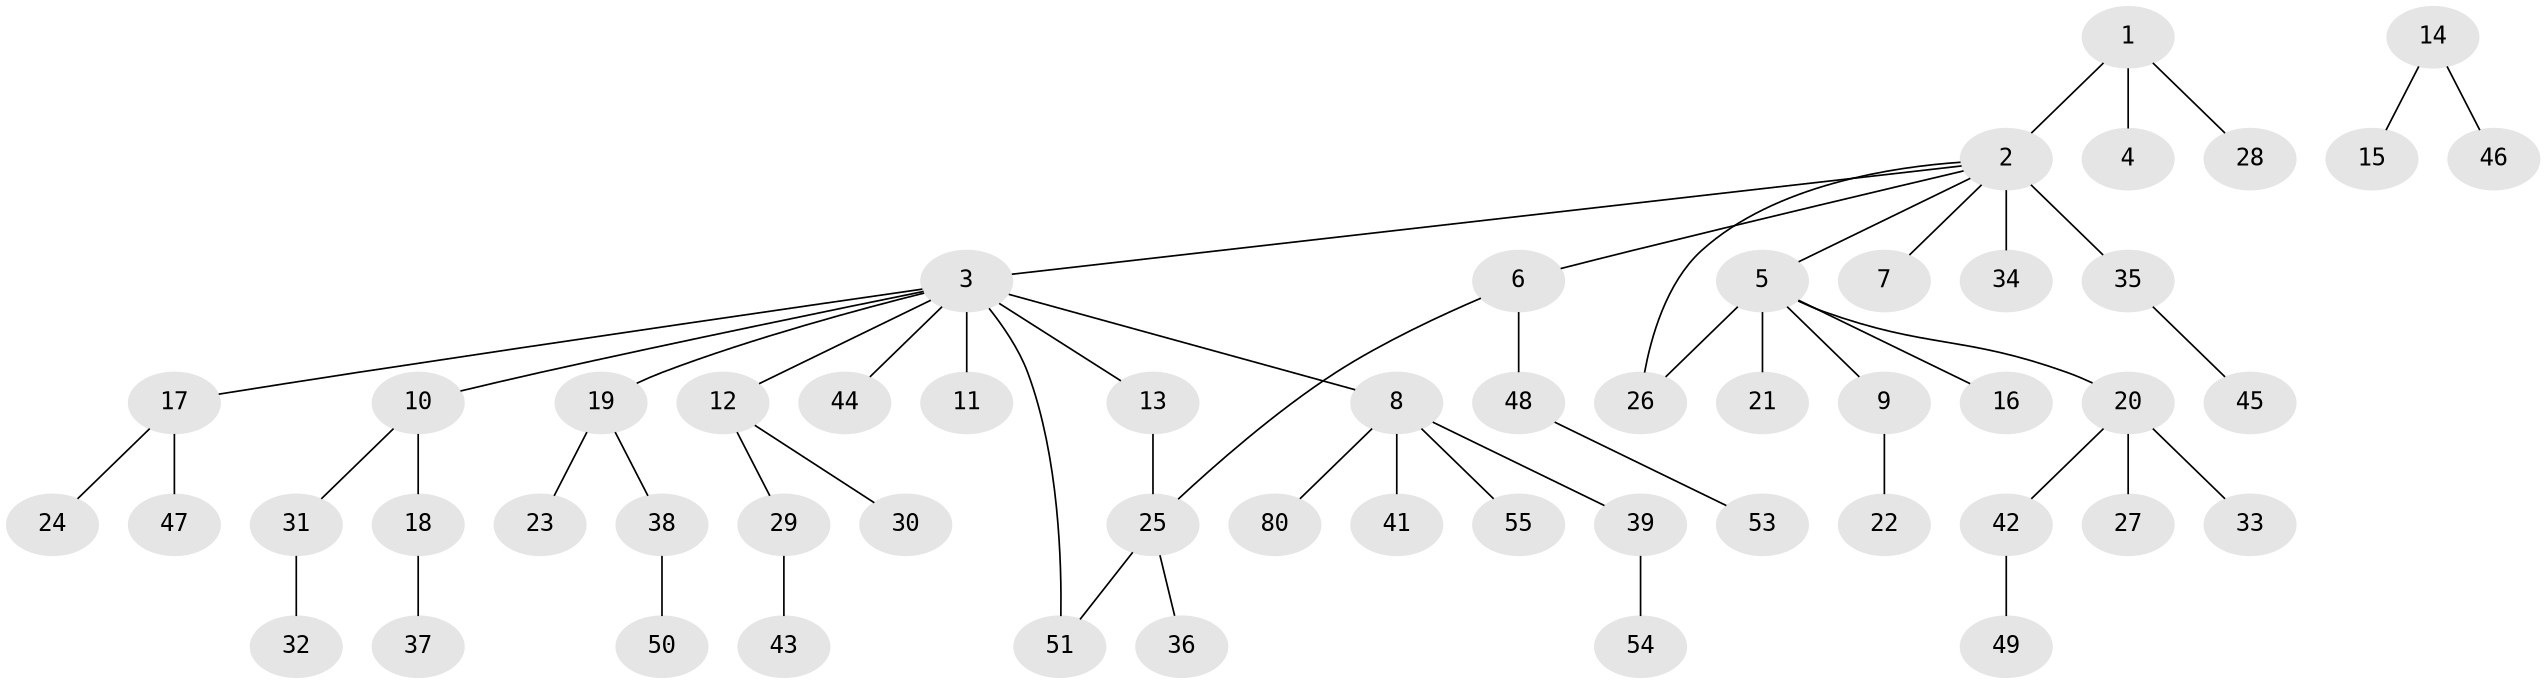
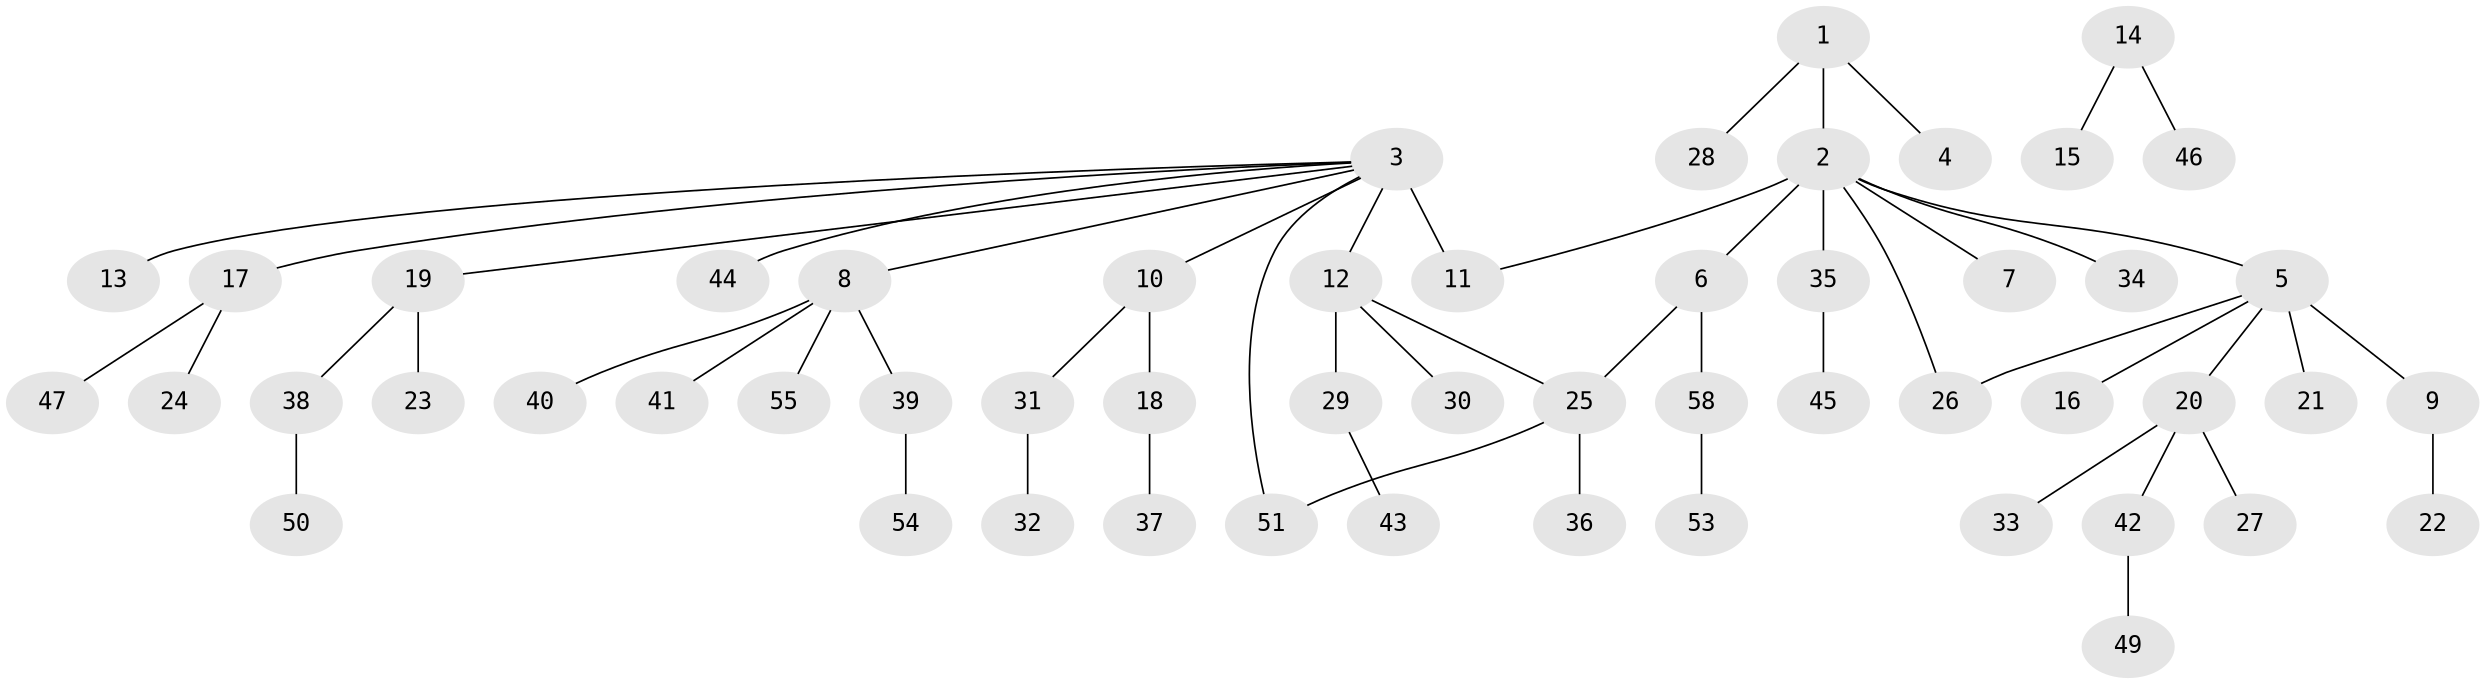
edge "2" -- "3": now "2" -- "11"
node "48": label "48" -> "58"
edge "13" -- "25": now "12" -- "25"
node "80": label "80" -> "40"
